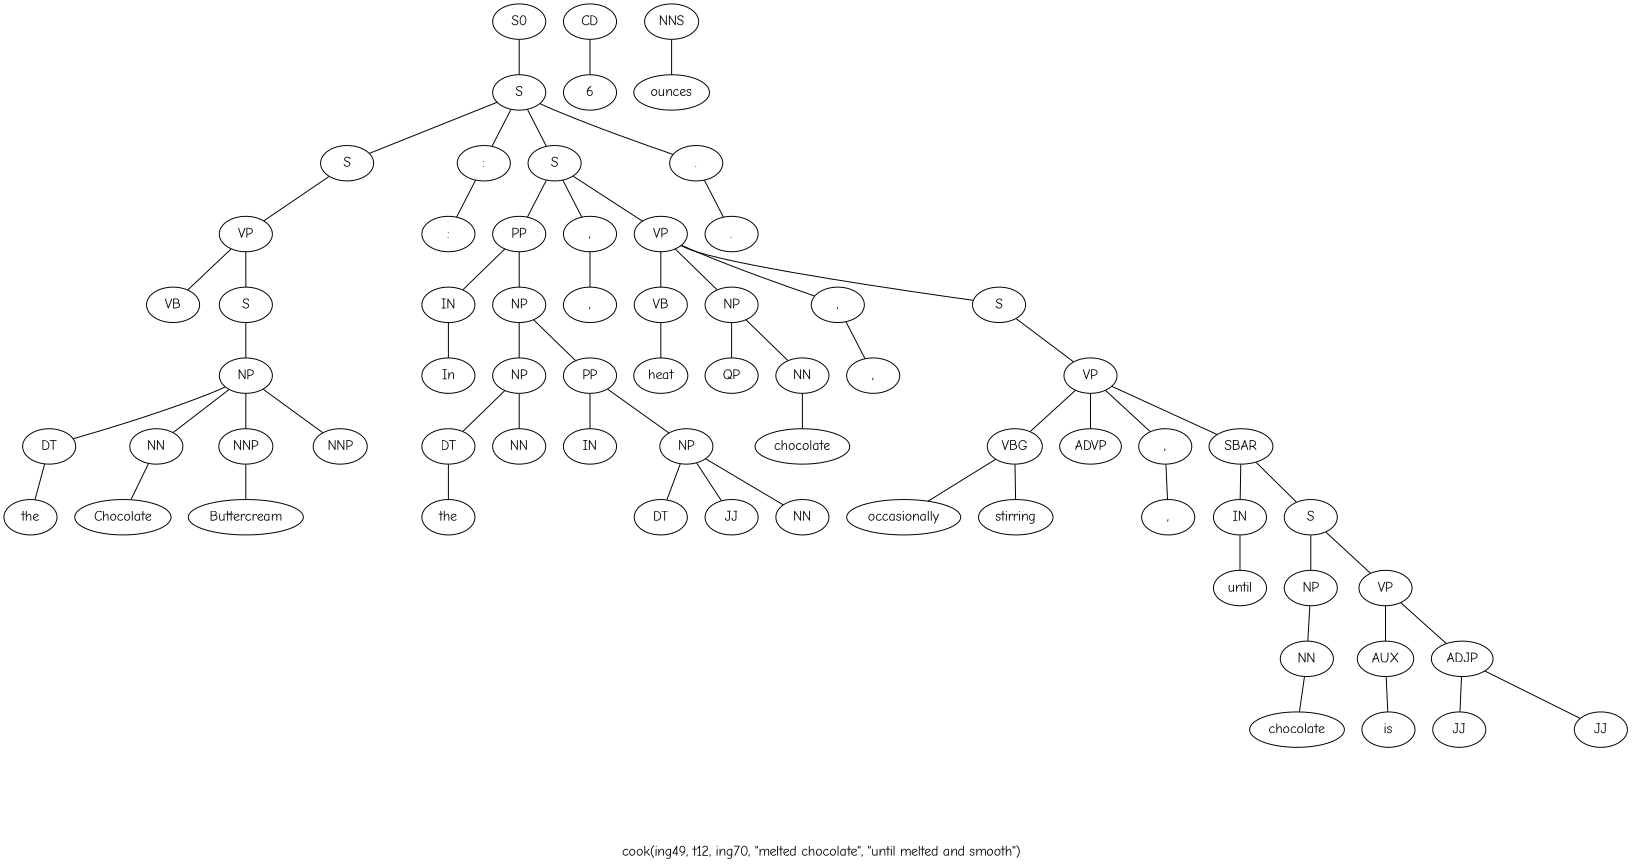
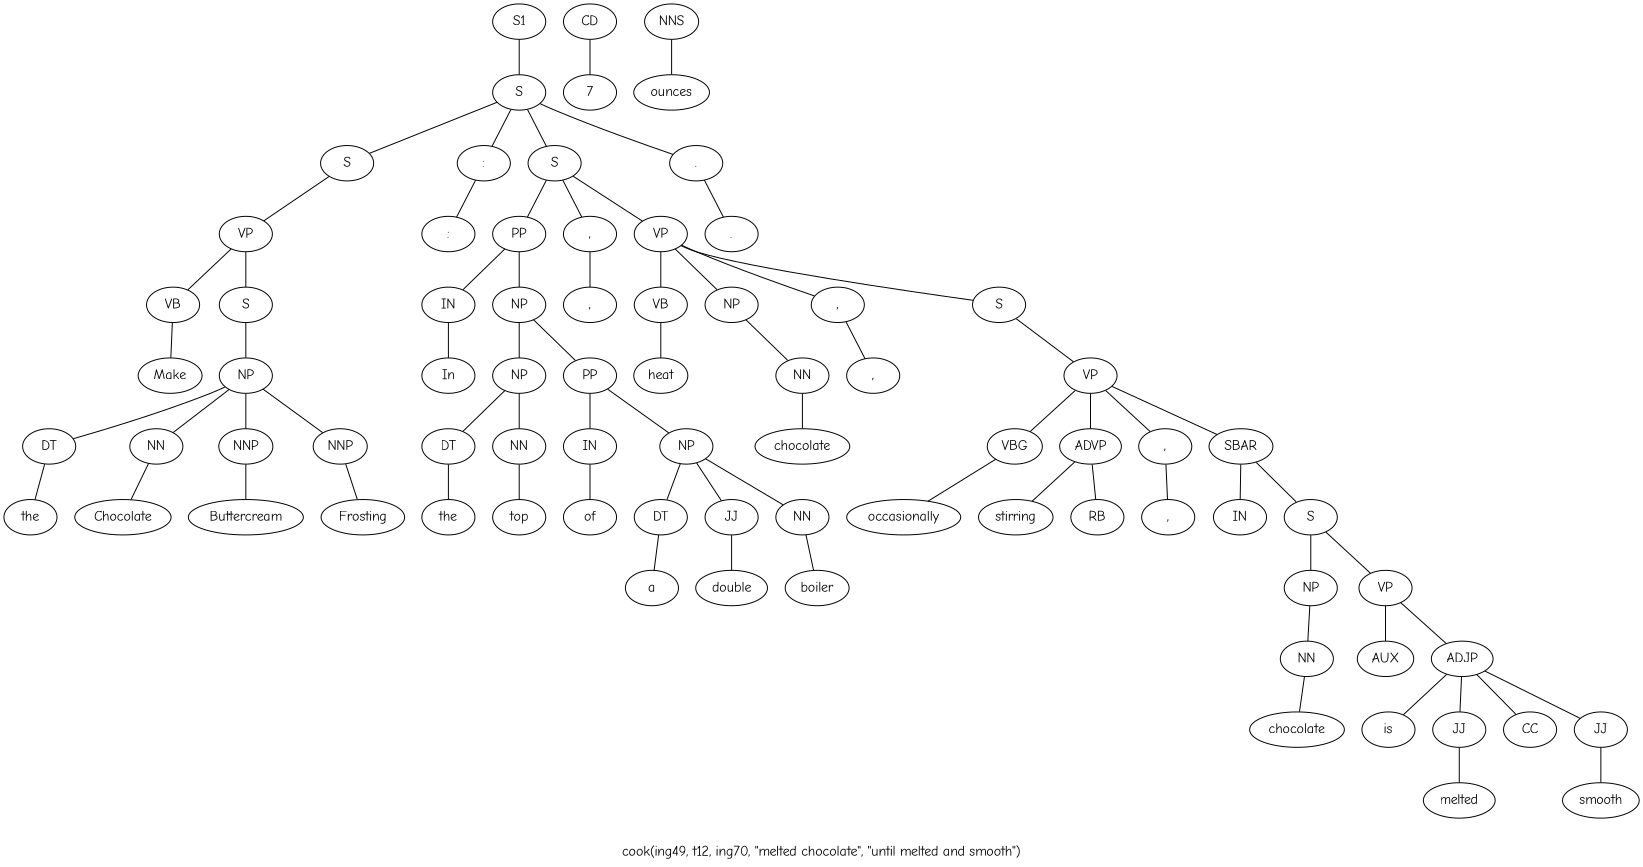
node "S0": label "S0" -> "S1"
node "6": label "6" -> "7"
node "Make": added
node "QP": removed
edge "VBG" -- "stirring": now "ADVP" -- "stirring"
node "Frosting": added
node "top": added
node "of": added
node "RB": added
node "a": added
node "double": added
node "boiler": added
node "until": removed
edge "AUX" -- "is": now "ADJP" -- "is"
node "CC": added
node "melted": added
node "smooth": added
